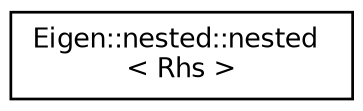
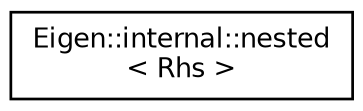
node "Eigen::nested::nested < Rhs >": label "Eigen::nested::nested < Rhs >" -> "Eigen::internal::nested < Rhs >"
